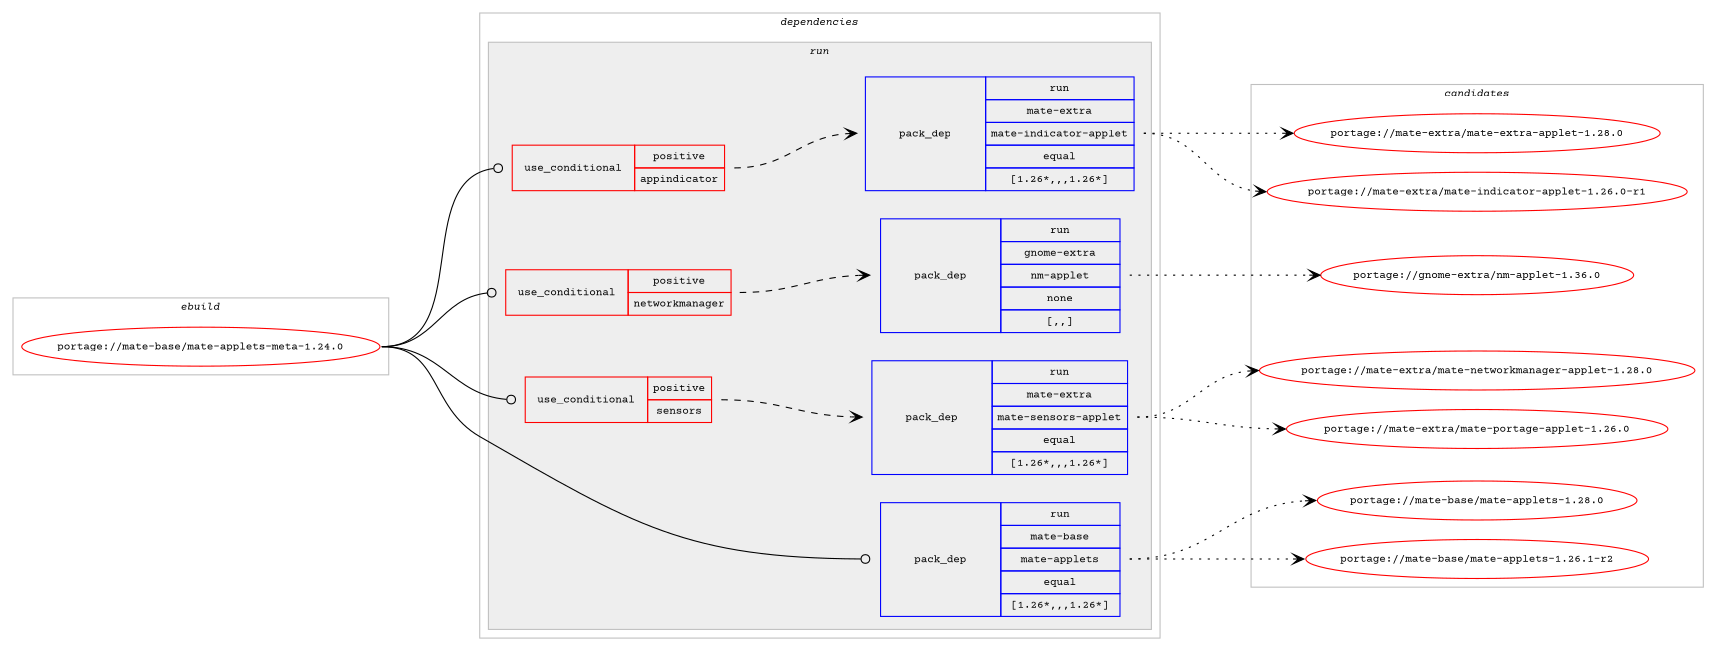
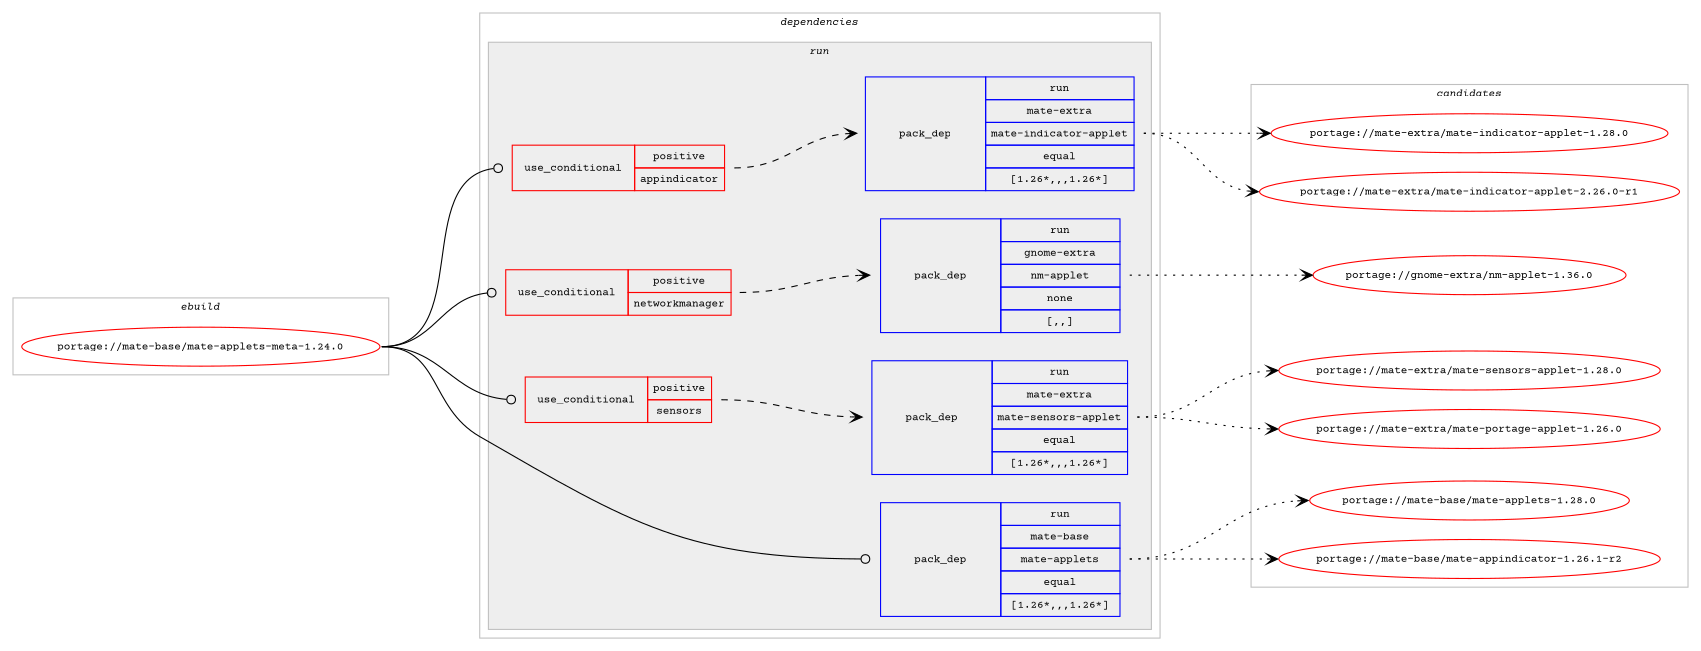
node "portage://mate-extra/mate-extra-applet-1.28.0": label "portage://mate-extra/mate-extra-applet-1.28.0" -> "portage://mate-extra/mate-indicator-applet-1.28.0"
node "portage://mate-extra/mate-indicator-applet-1.26.0-r1": label "portage://mate-extra/mate-indicator-applet-1.26.0-r1" -> "portage://mate-extra/mate-indicator-applet-2.26.0-r1"
node "portage://mate-extra/mate-networkmanager-applet-1.28.0": label "portage://mate-extra/mate-networkmanager-applet-1.28.0" -> "portage://mate-extra/mate-sensors-applet-1.28.0"
node "portage://mate-base/mate-applets-1.26.1-r2": label "portage://mate-base/mate-applets-1.26.1-r2" -> "portage://mate-base/mate-appindicator-1.26.1-r2"
